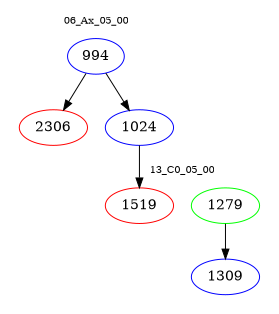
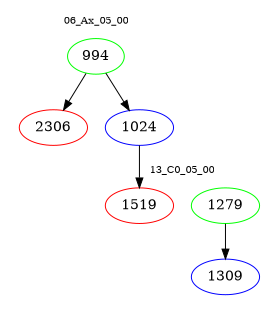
node "994": color blue -> green
